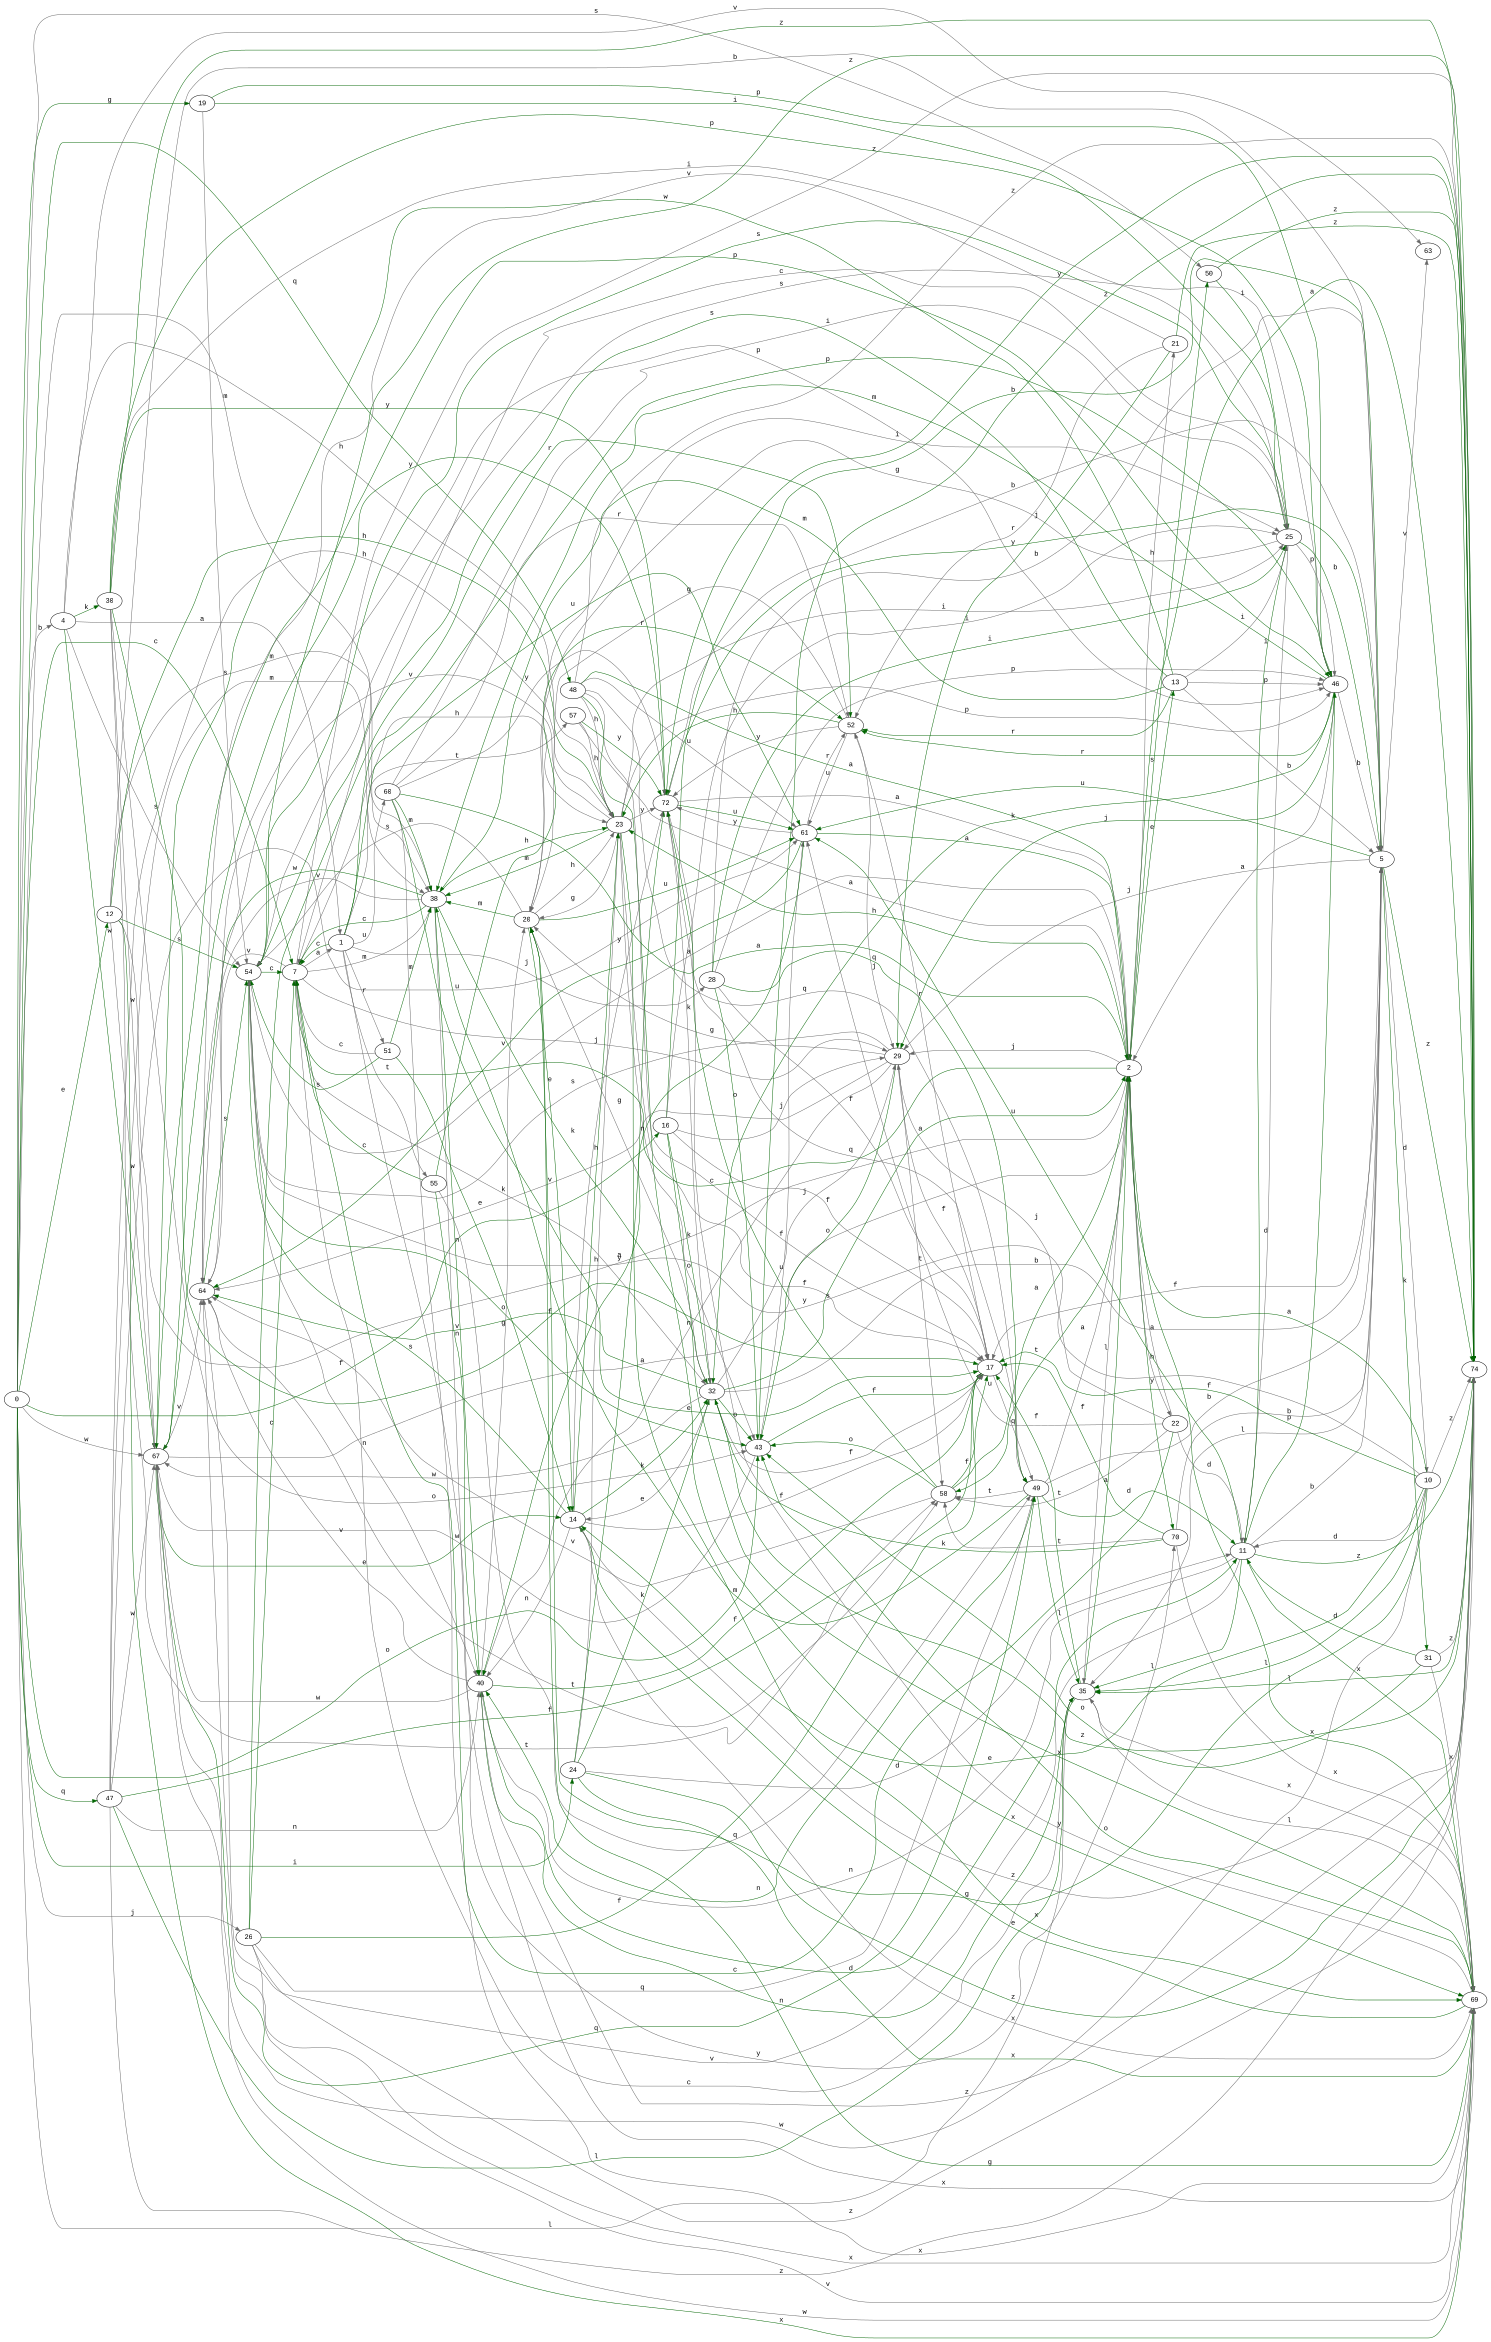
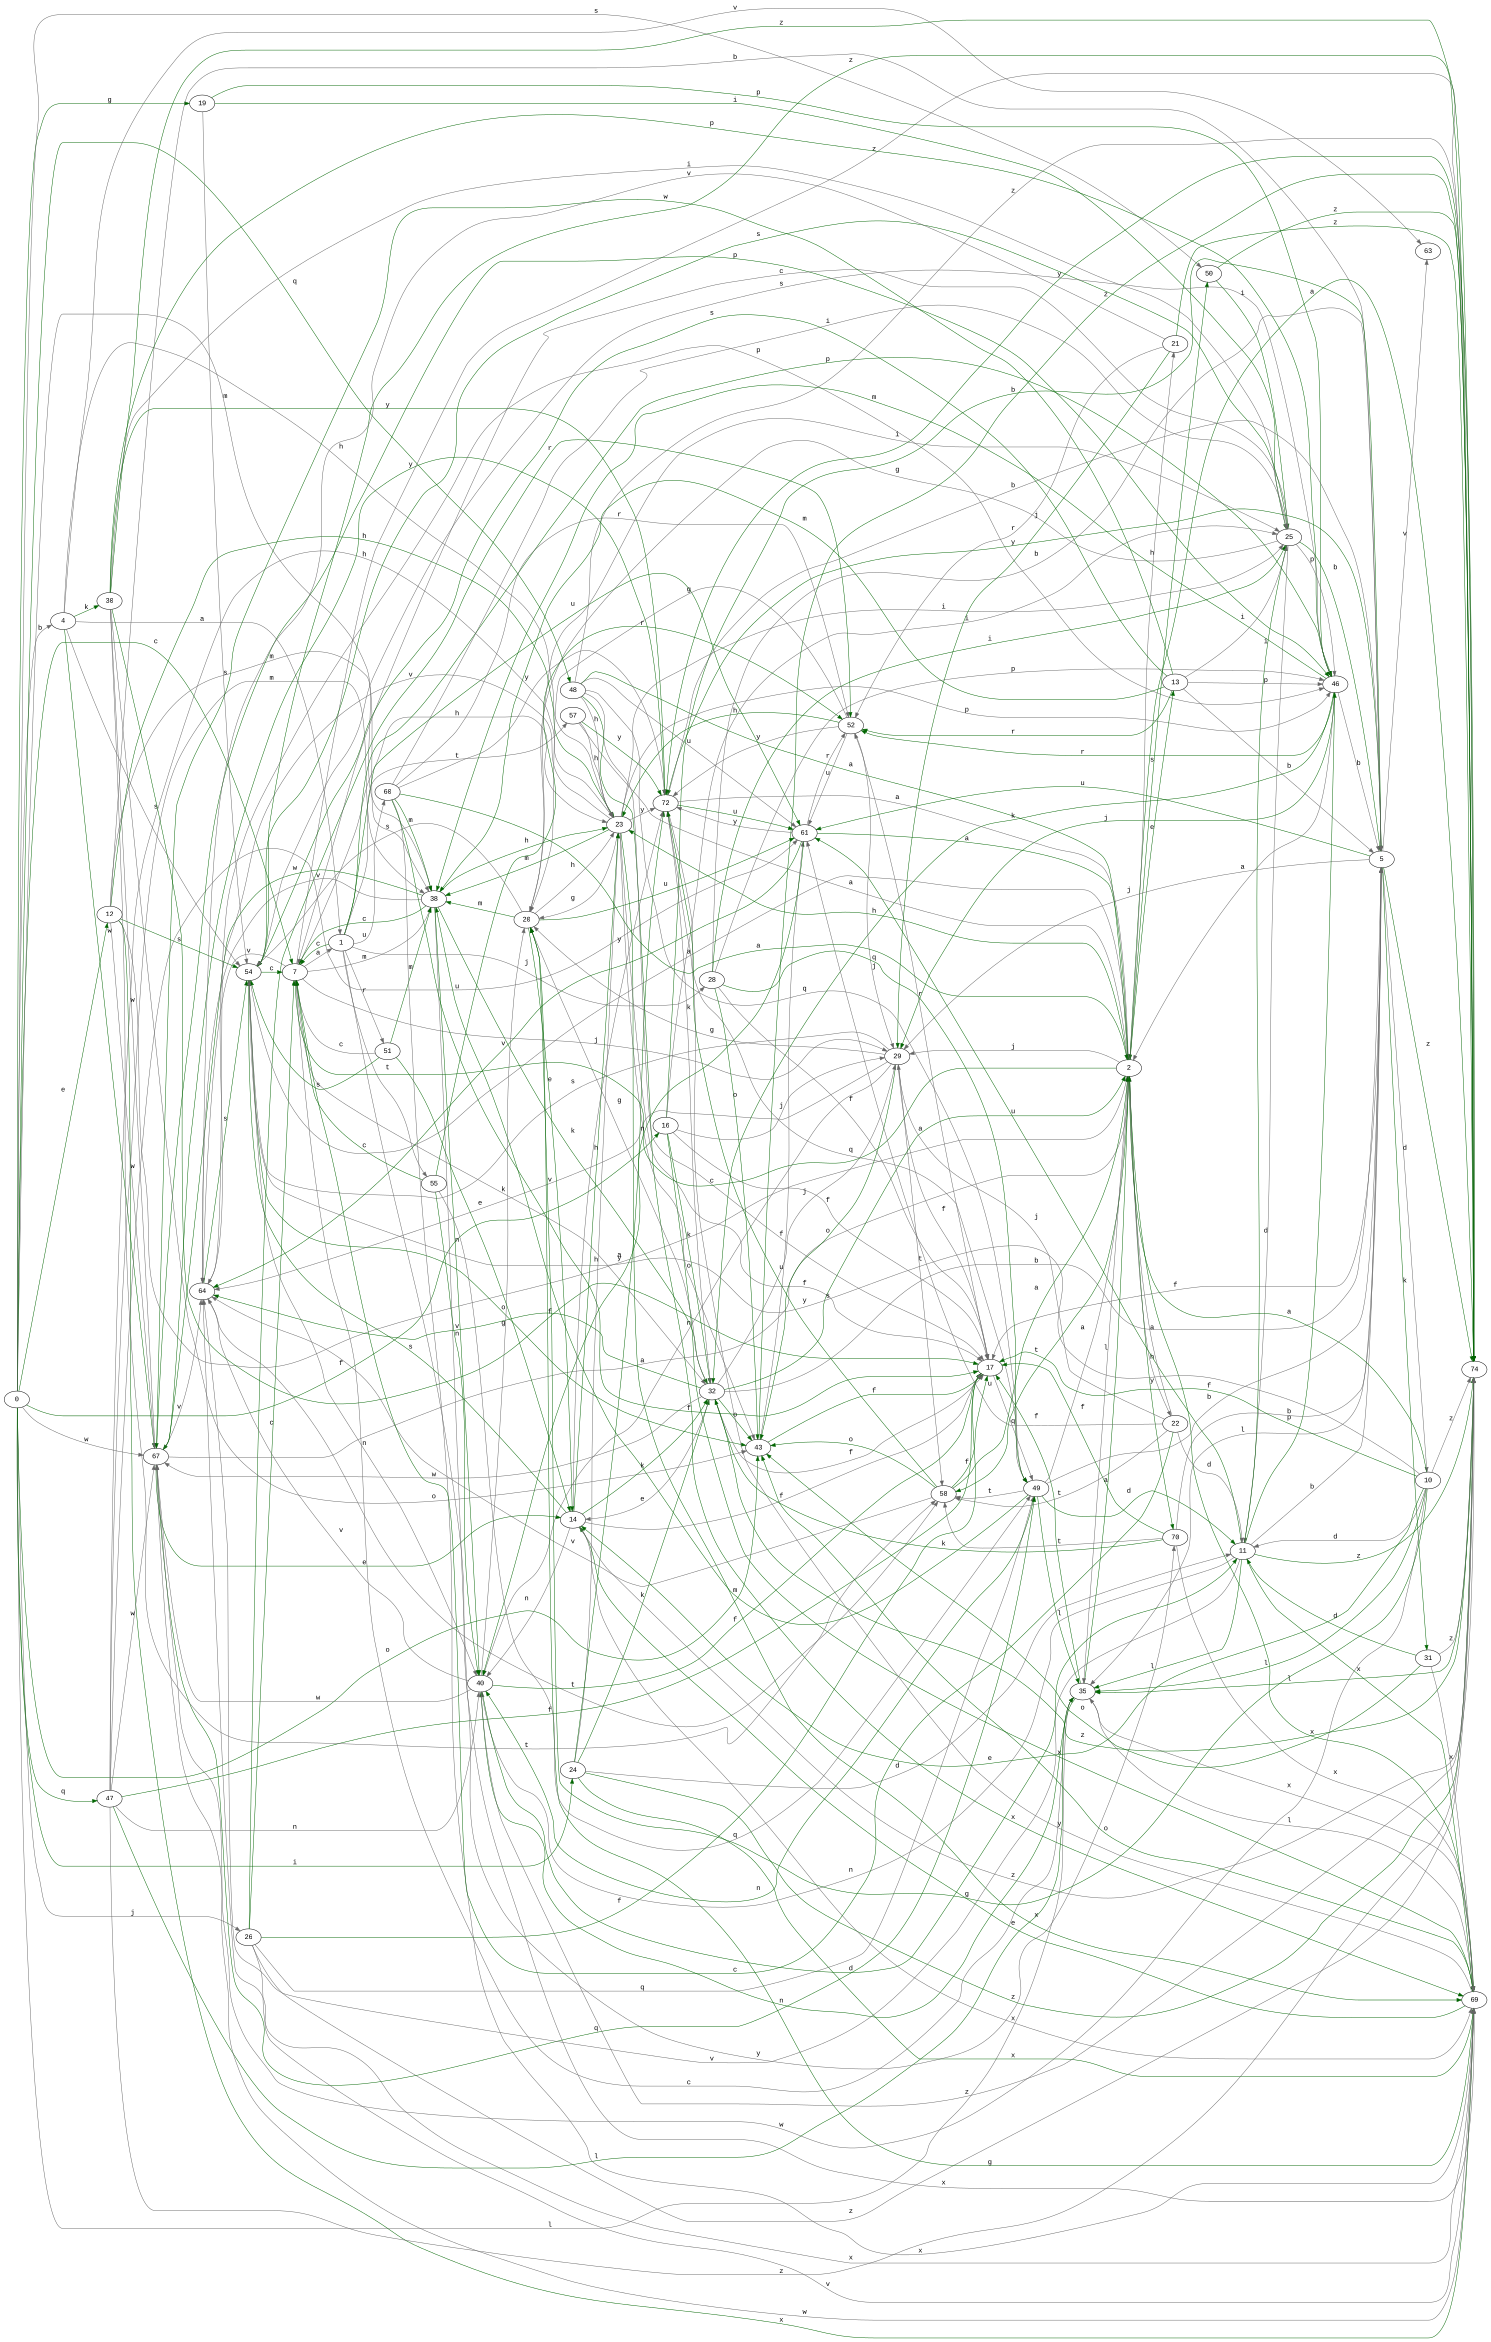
edge "60" -> "17": label "e" -> "f"
edge "43" -> "67": removed, label "w"
